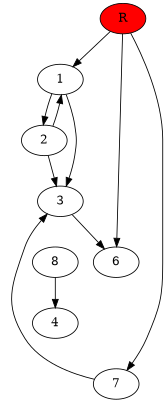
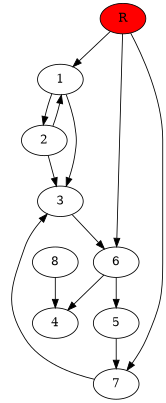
edge "6" -> "4": added
node "5": added
